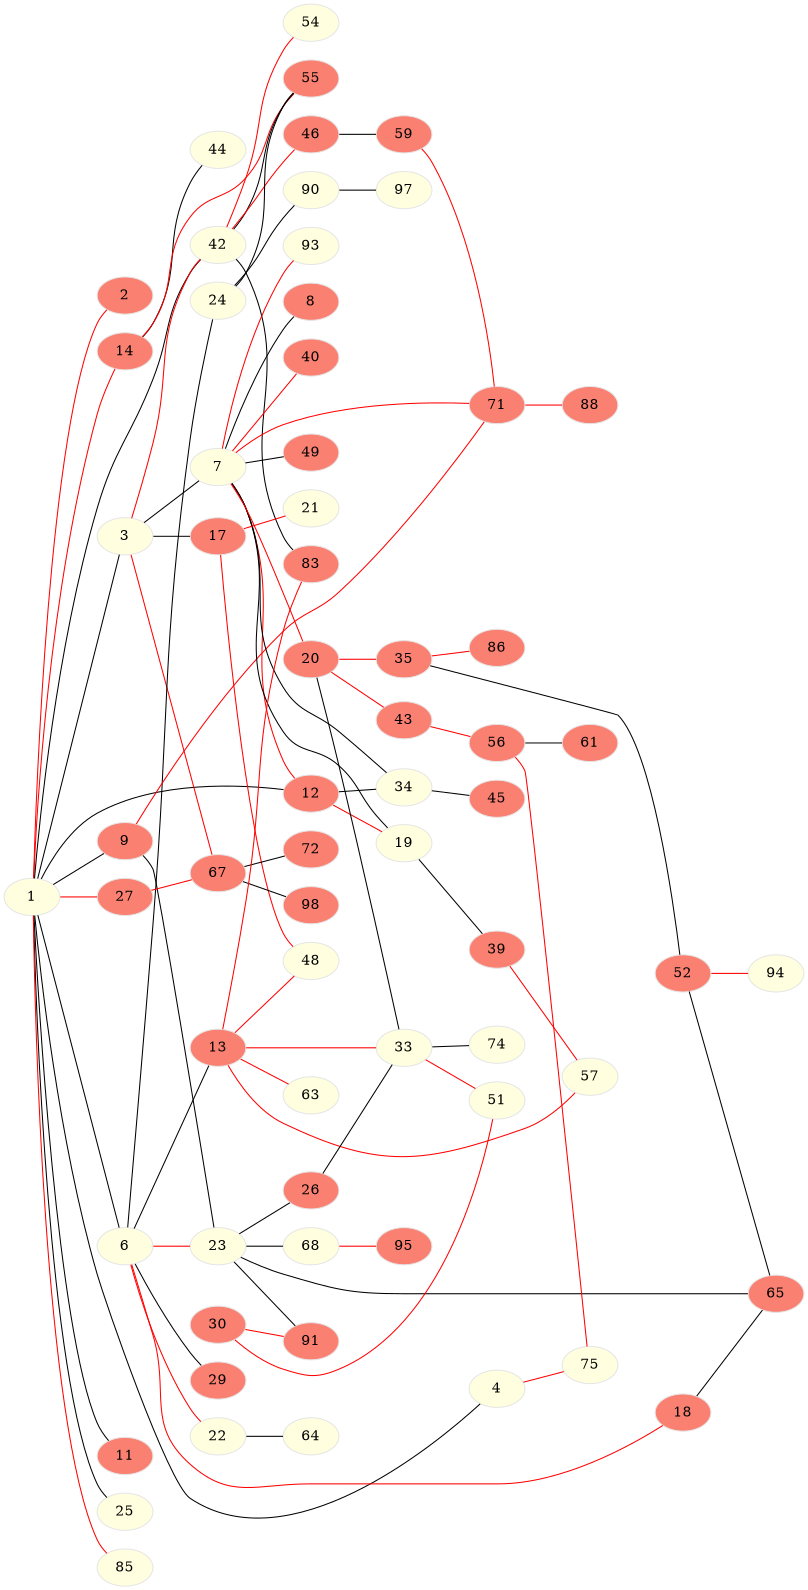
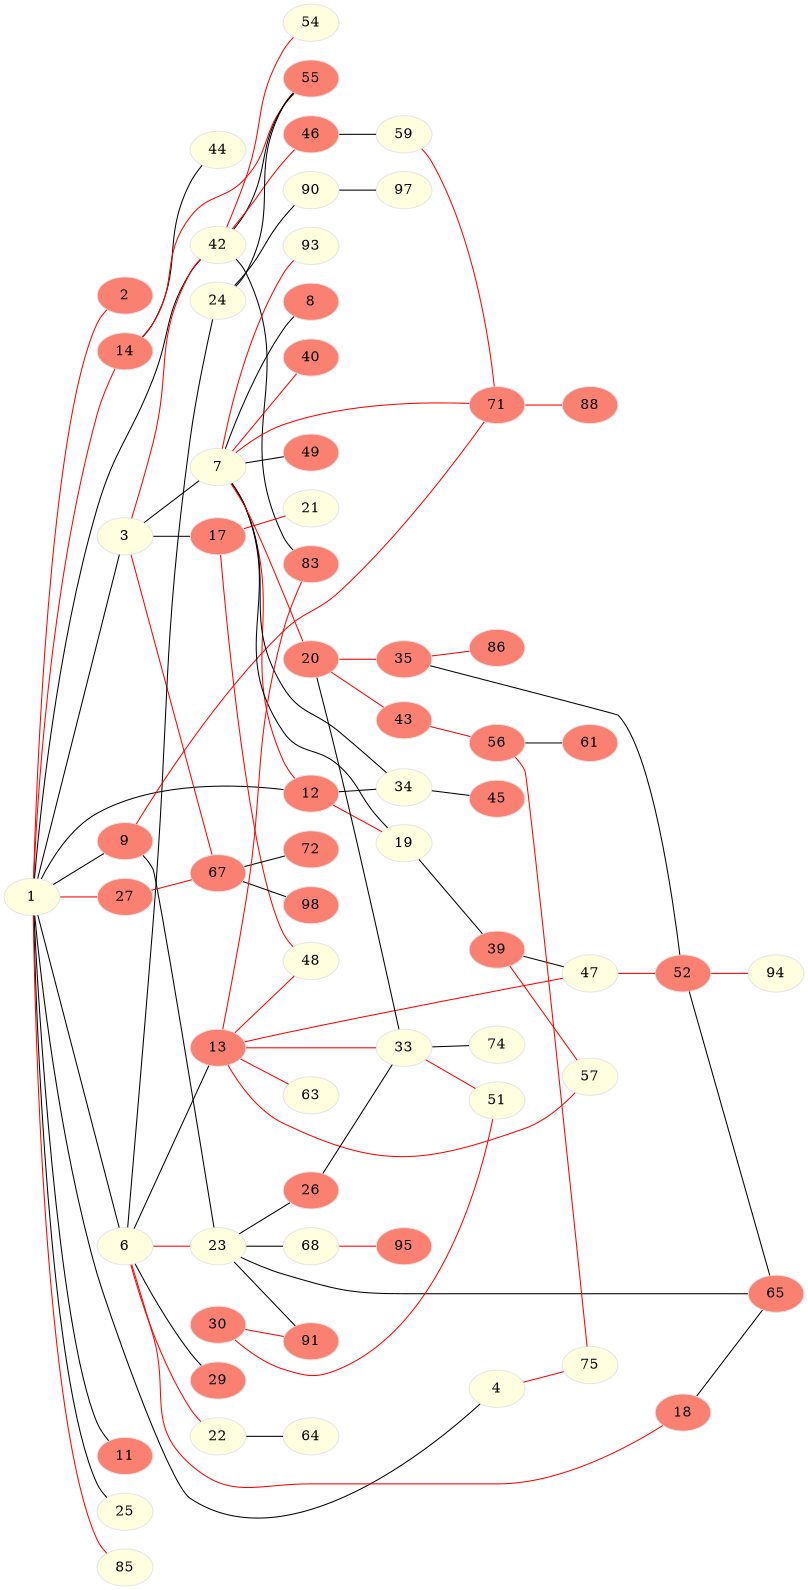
node "59": fillcolor salmon -> lightyellow
node "47": added
